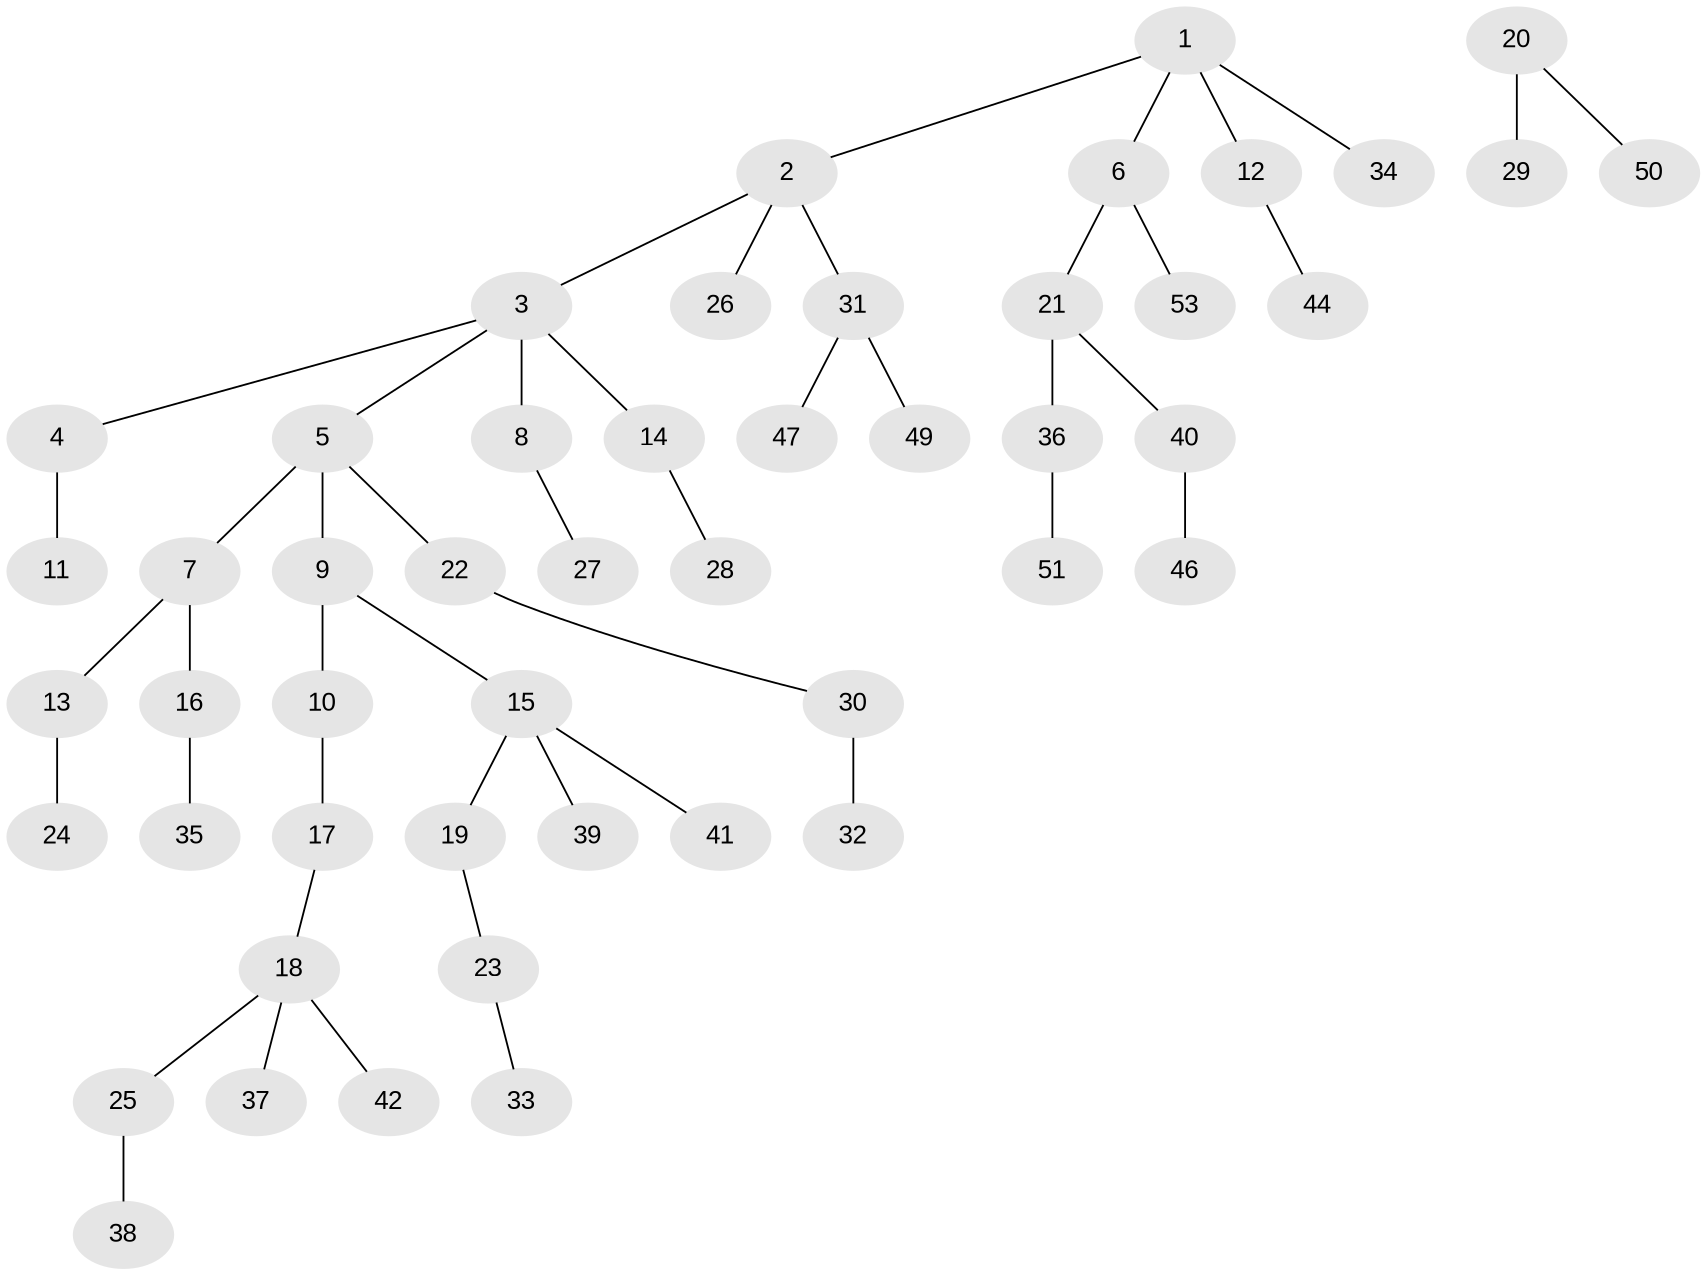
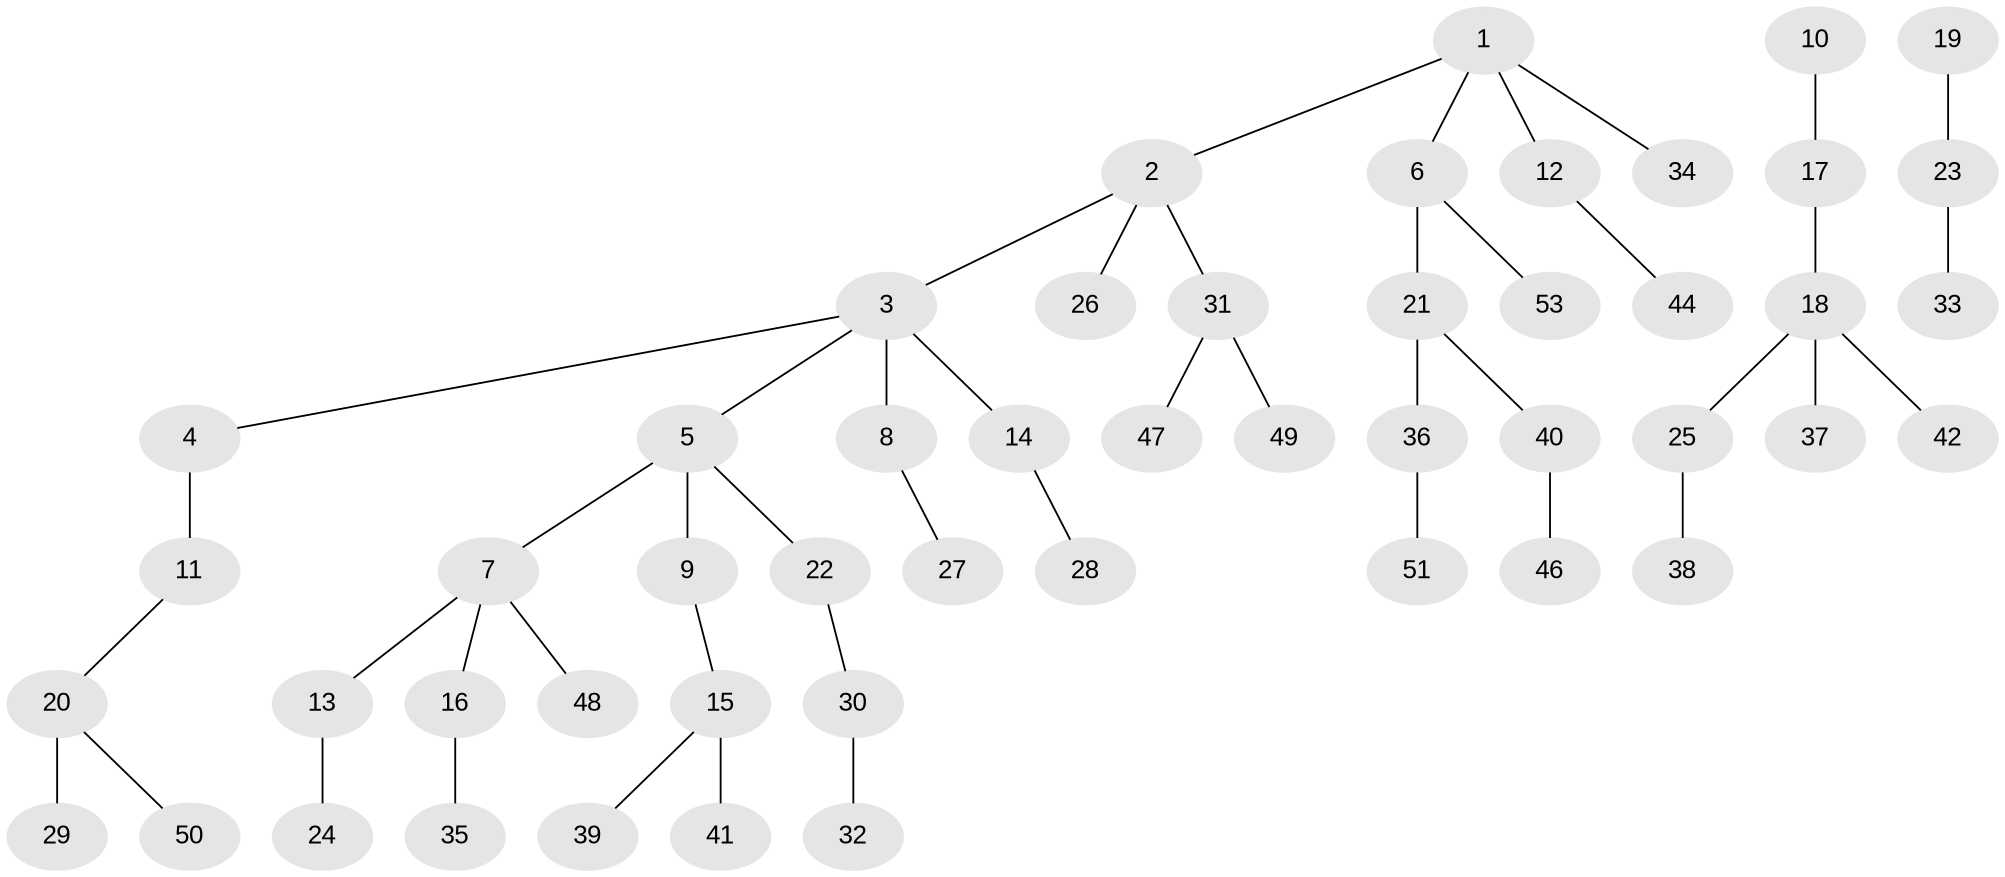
edge "11" -- "20": added
edge "9" -- "10": removed
node "48": added
edge "15" -- "19": removed
